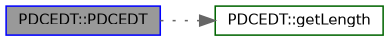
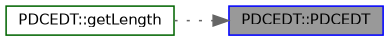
edge "PDCEDT::PDCEDT" -> "PDCEDT::getLength": reversed
